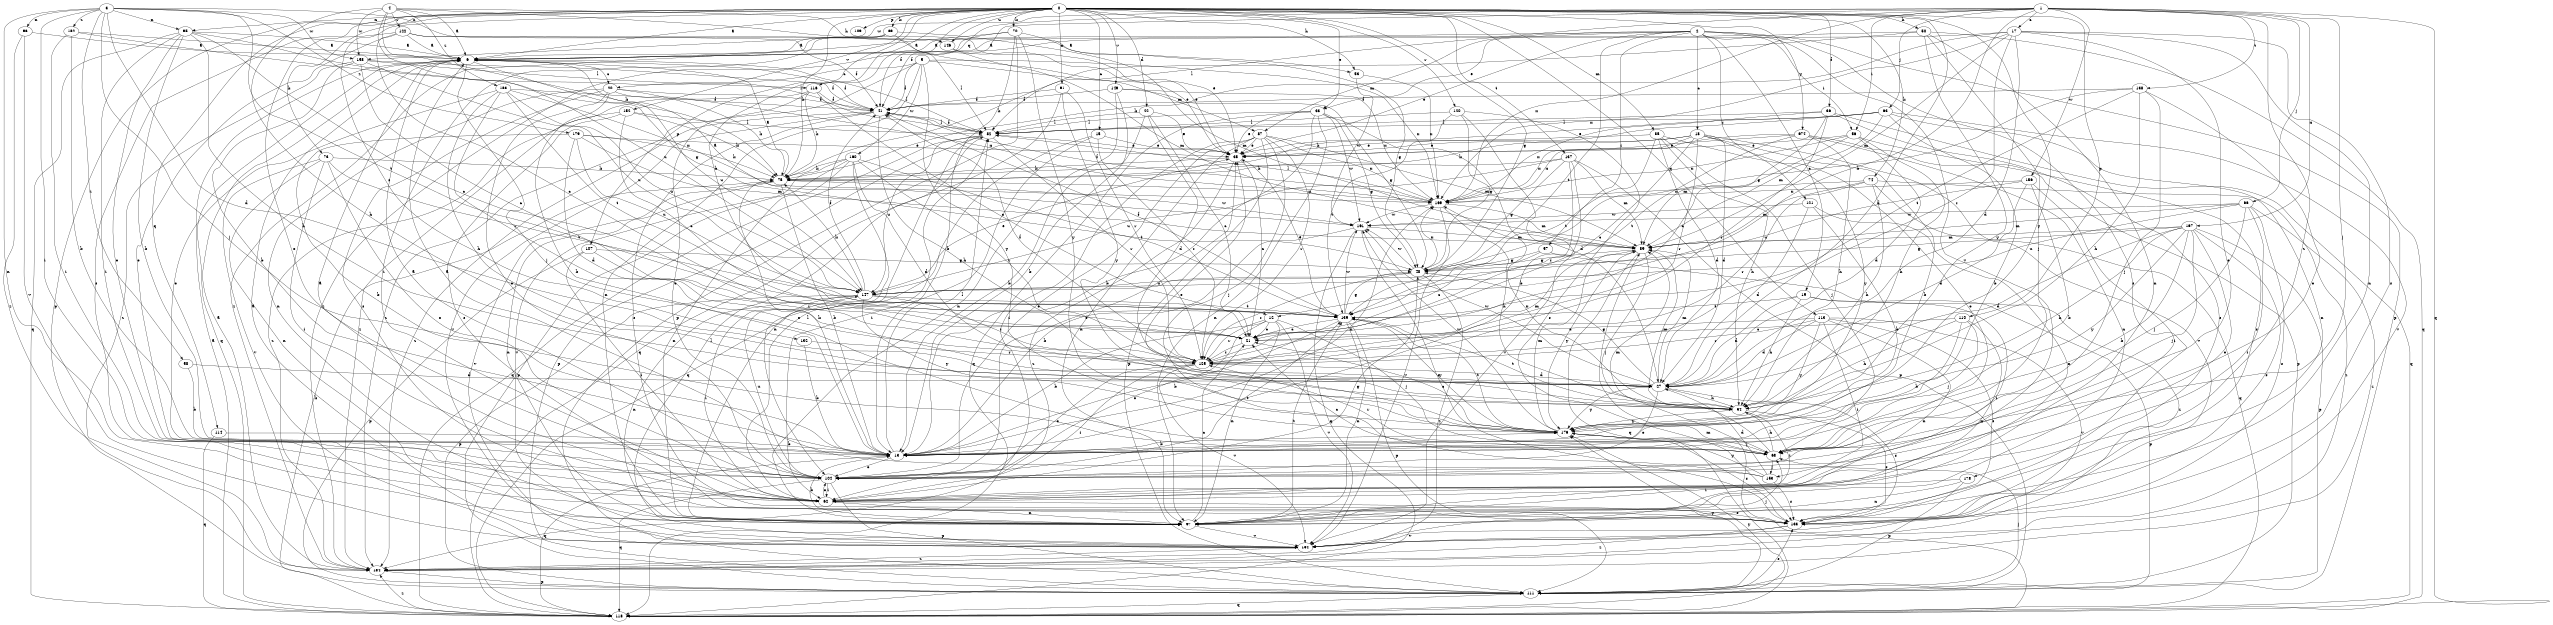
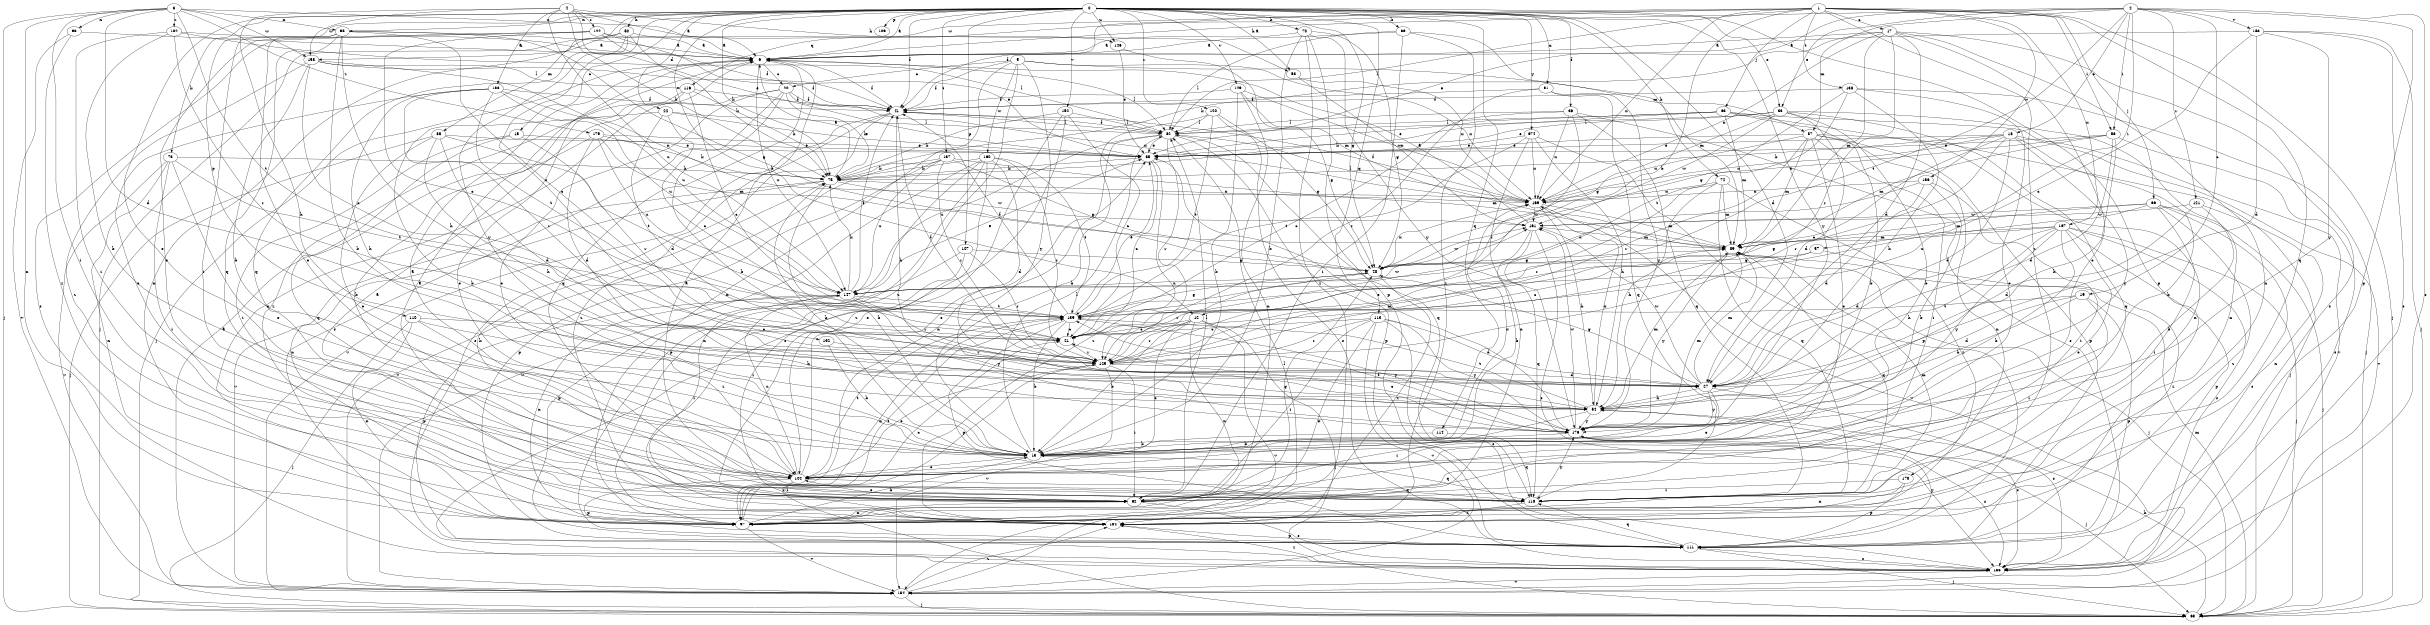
edge "182" -> "125": added, label "r"
node "58": removed
edge "110" -> "13": label "b" -> "z"
edge "68" -> "153": reversed
